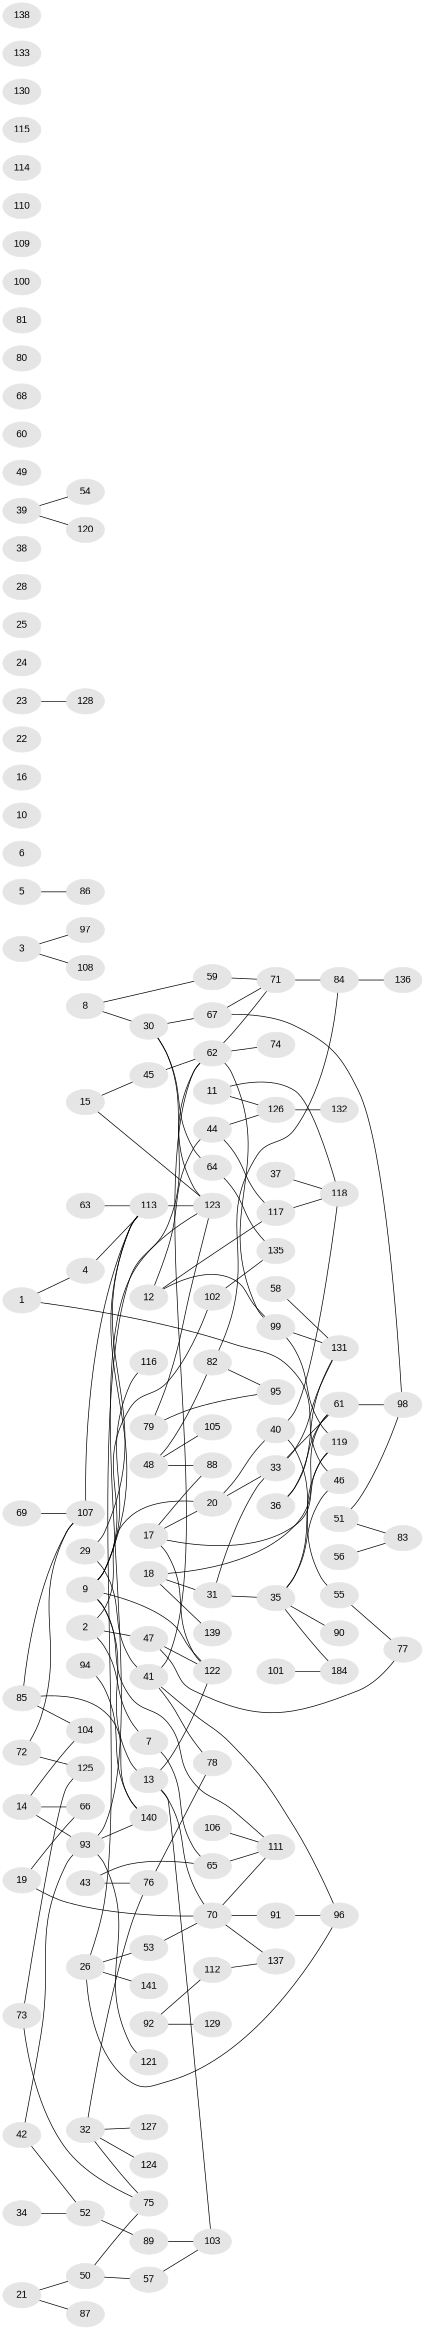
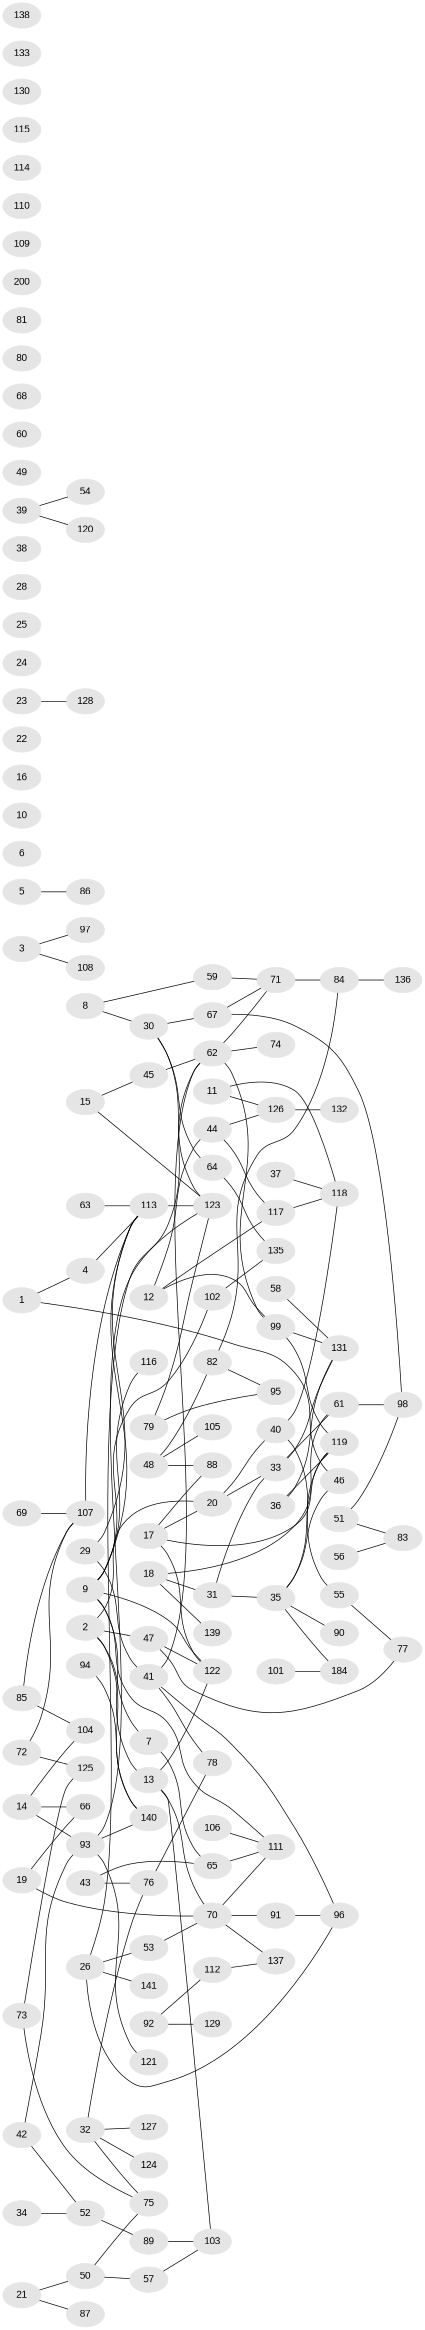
node "100": label "100" -> "200"
edge "61" -- "36": now "119" -- "36"
edge "85" -- "140": now "2" -- "140"
